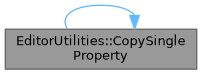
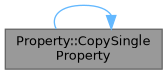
node "EditorUtilities::CopySingle Property": label "EditorUtilities::CopySingle Property" -> "Property::CopySingle Property"
